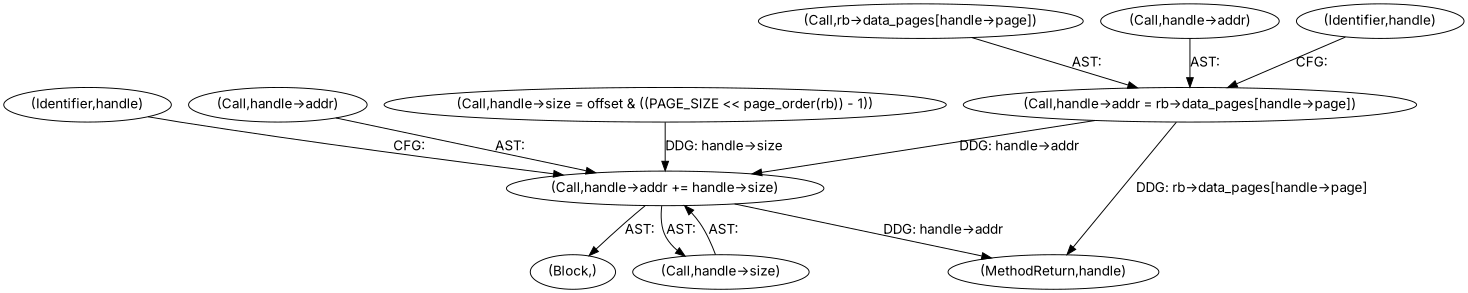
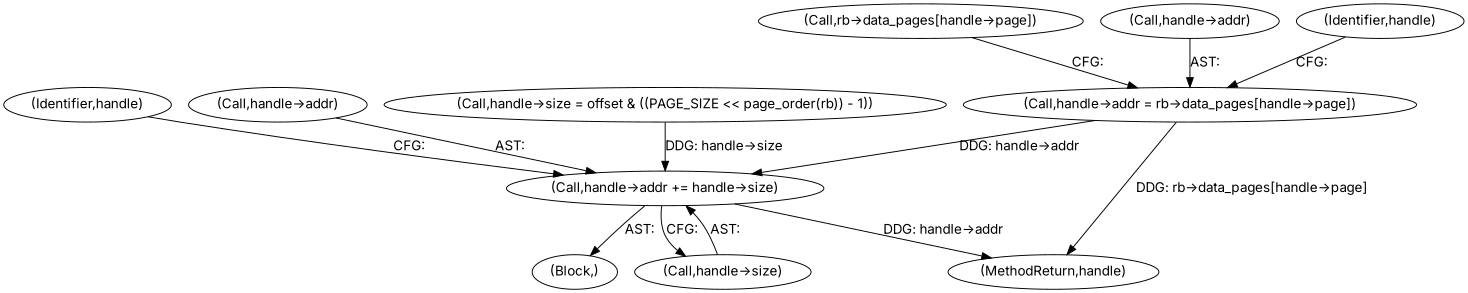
edge "(Call,rb->data_pages[handle->page])" -> "(Call,handle->addr = rb->data_pages[handle->page])": label "AST: " -> "CFG: "
edge "(Call,handle->addr += handle->size)" -> "(Call,handle->size)": label "AST: " -> "CFG: "
